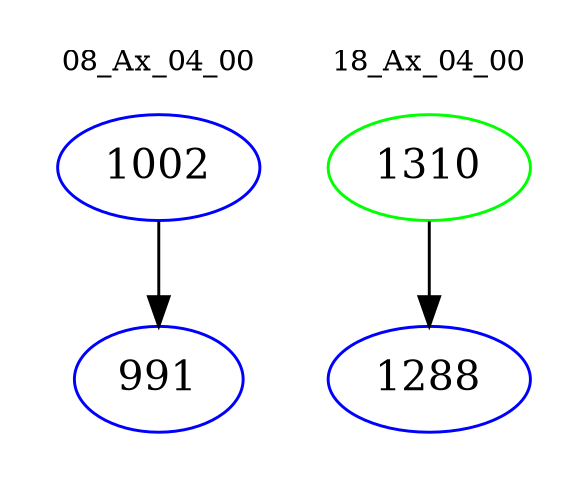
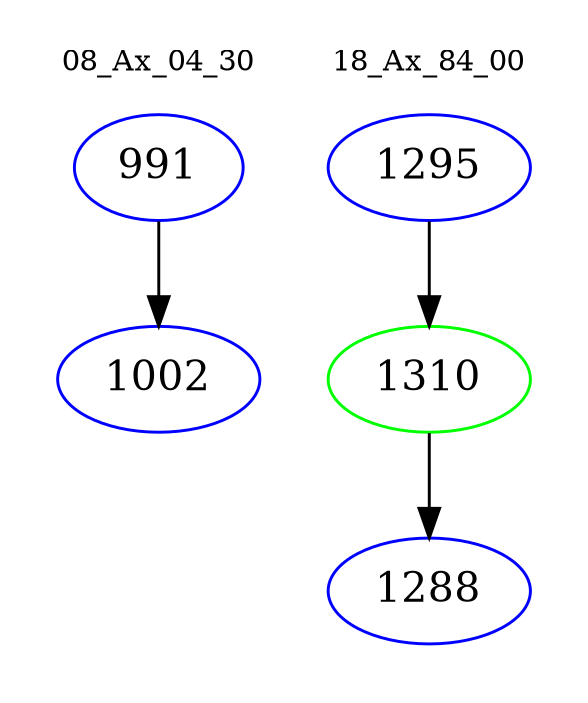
cluster "08_Ax_04_00": label "08_Ax_04_00" -> "08_Ax_04_30"
cluster "18_Ax_04_00": label "18_Ax_04_00" -> "18_Ax_84_00"
node "1295": added
edge "1002" -> "991": reversed
